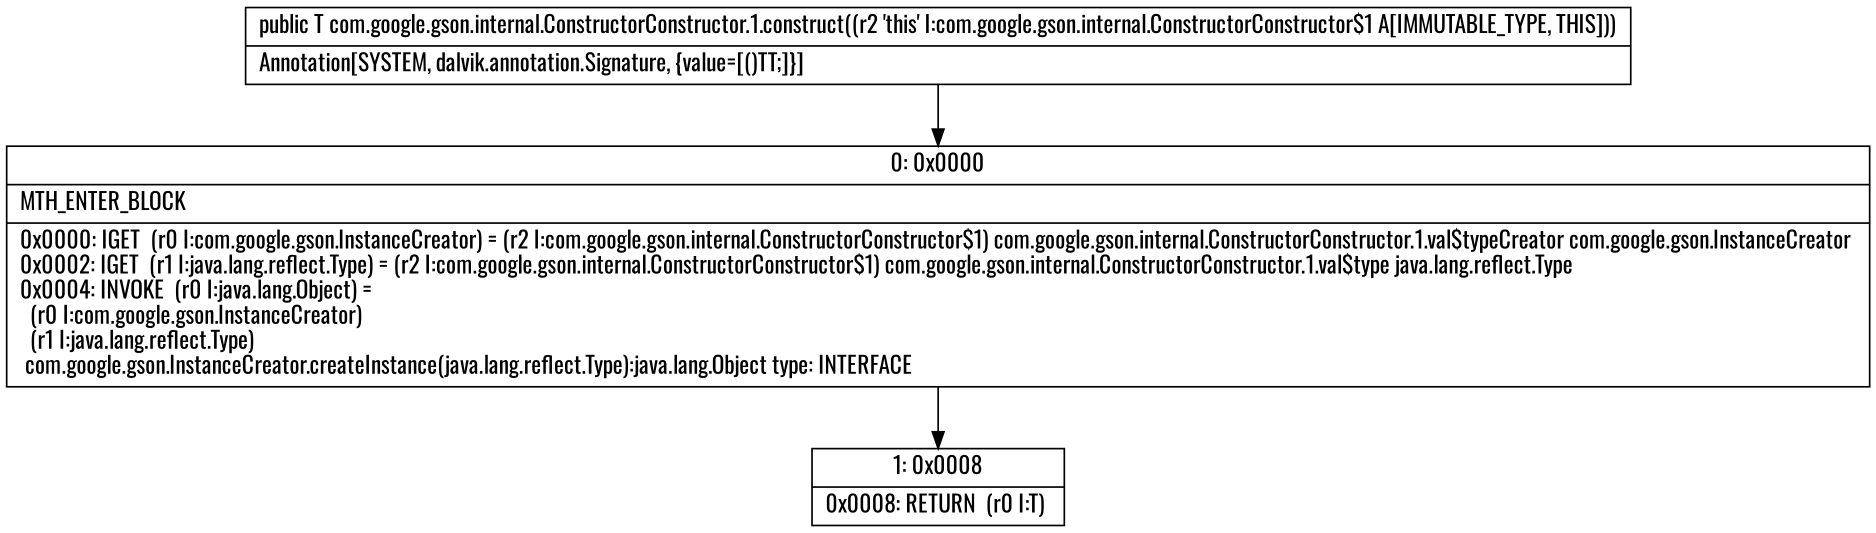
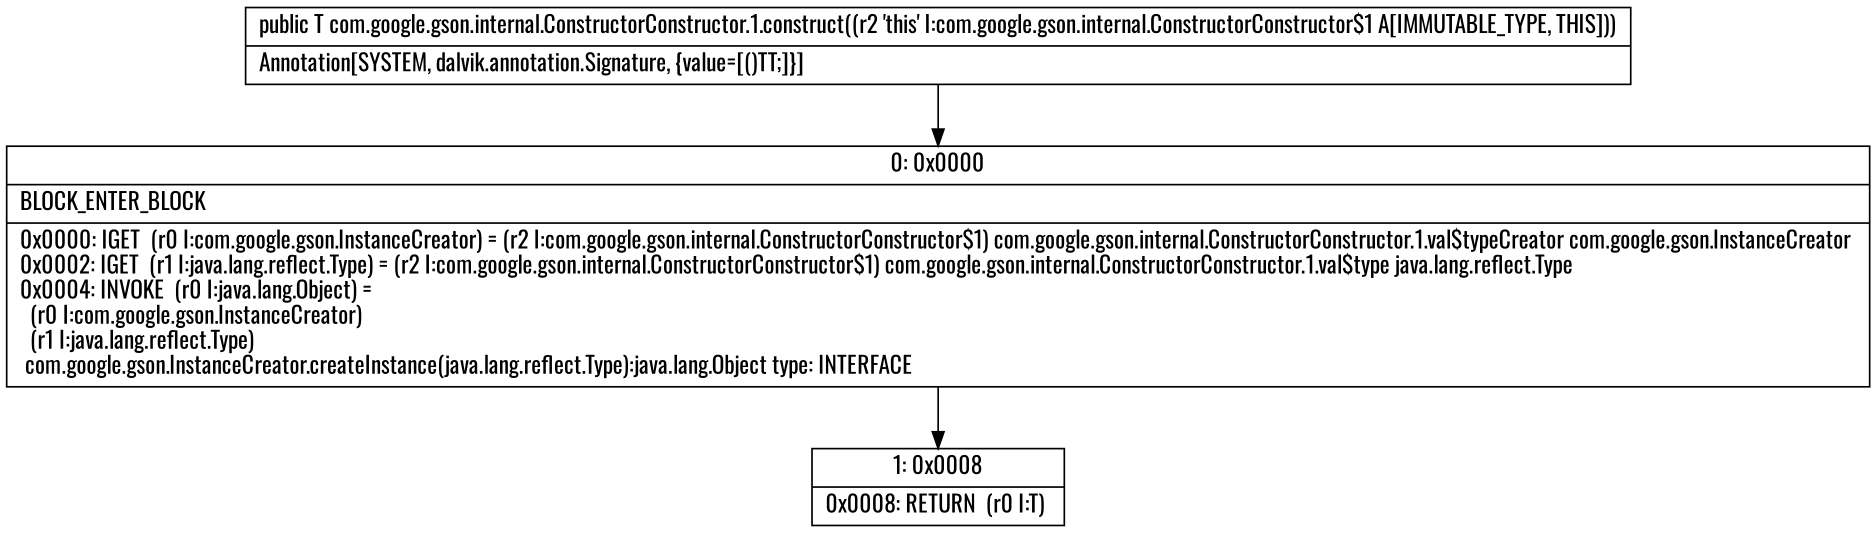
node "0: 0x0000": text "MTH_ENTER_BLOCK" -> "BLOCK_ENTER_BLOCK"
